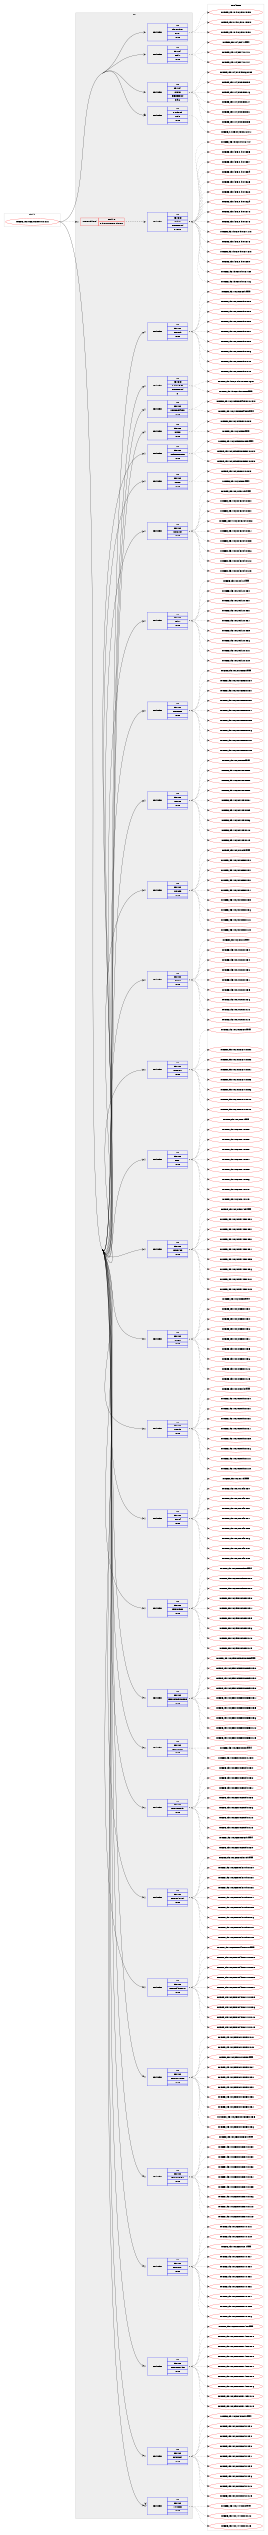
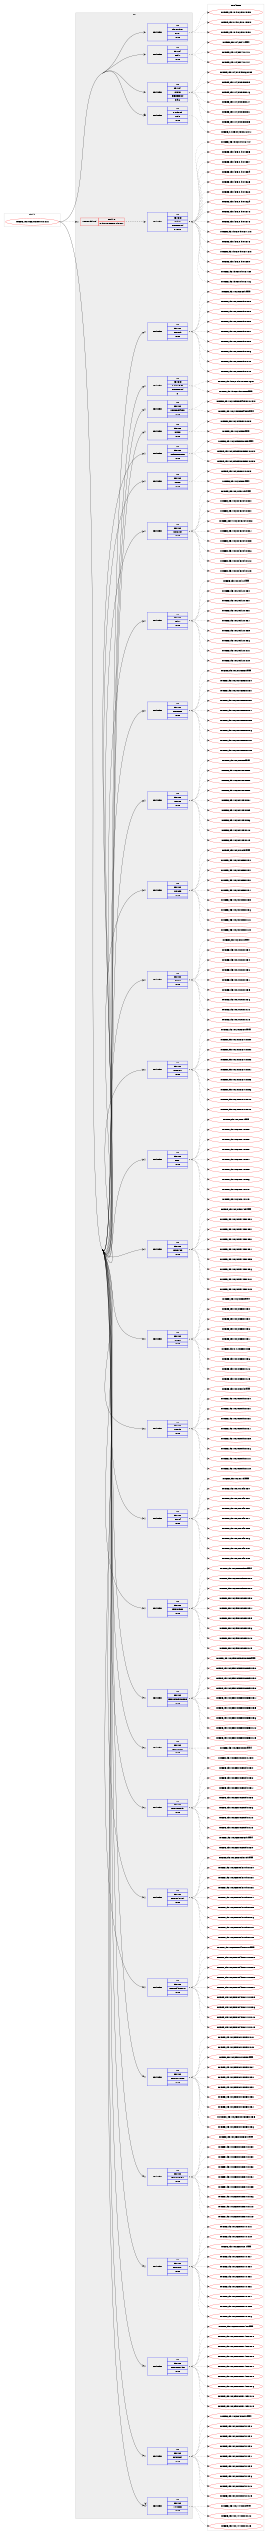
node "use_conditional": text "python_roscpp_python2_7" -> "python_targets_python2_7"
node "portage://dev-ros/rosparam-1.13.0": added
node "portage://dev-ros/rostest-1.13.5": label "portage://dev-ros/rostest-1.13.5" -> "portage://dev-sys/rostest-1.13.5"
